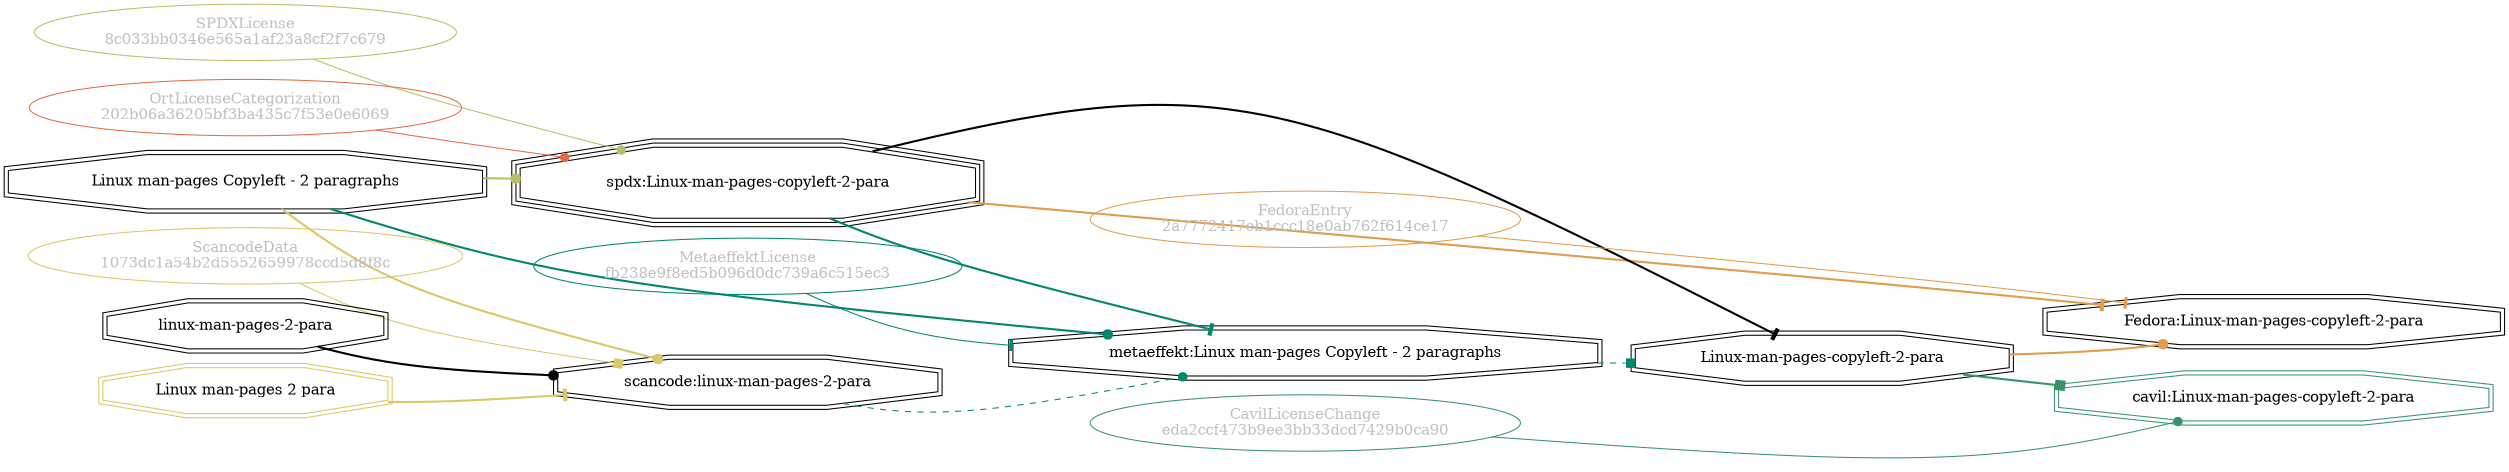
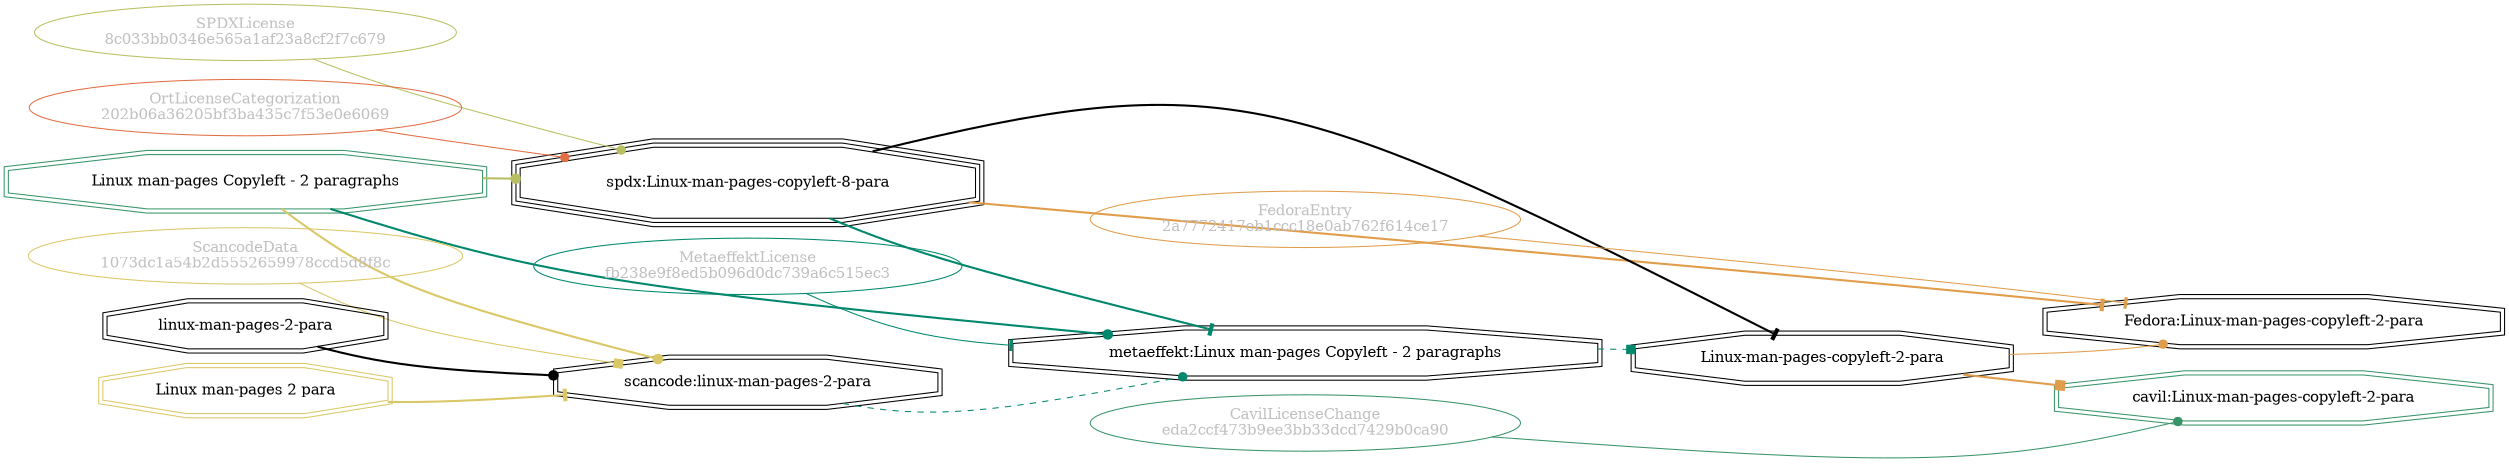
node "Linux man-pages Copyleft - 2 paragraphs": color black -> #379469
node "spdx:Linux-man-pages-copyleft-2-para": label "spdx:Linux-man-pages-copyleft-2-para" -> "spdx:Linux-man-pages-copyleft-8-para"
edge "Linux-man-pages-copyleft-2-para" -> "Fedora:Linux-man-pages-copyleft-2-para": style bold -> solid
edge "Linux-man-pages-copyleft-2-para" -> "metaeffekt:Linux man-pages Copyleft - 2 paragraphs": reversed
edge "Linux-man-pages-copyleft-2-para" -> "cavil:Linux-man-pages-copyleft-2-para": color #379469 -> #e09d4b
